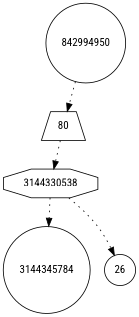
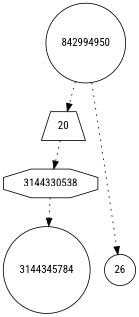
node "80": label "80" -> "20"
edge "3144330538" -> "26": now "842994950" -> "26"
